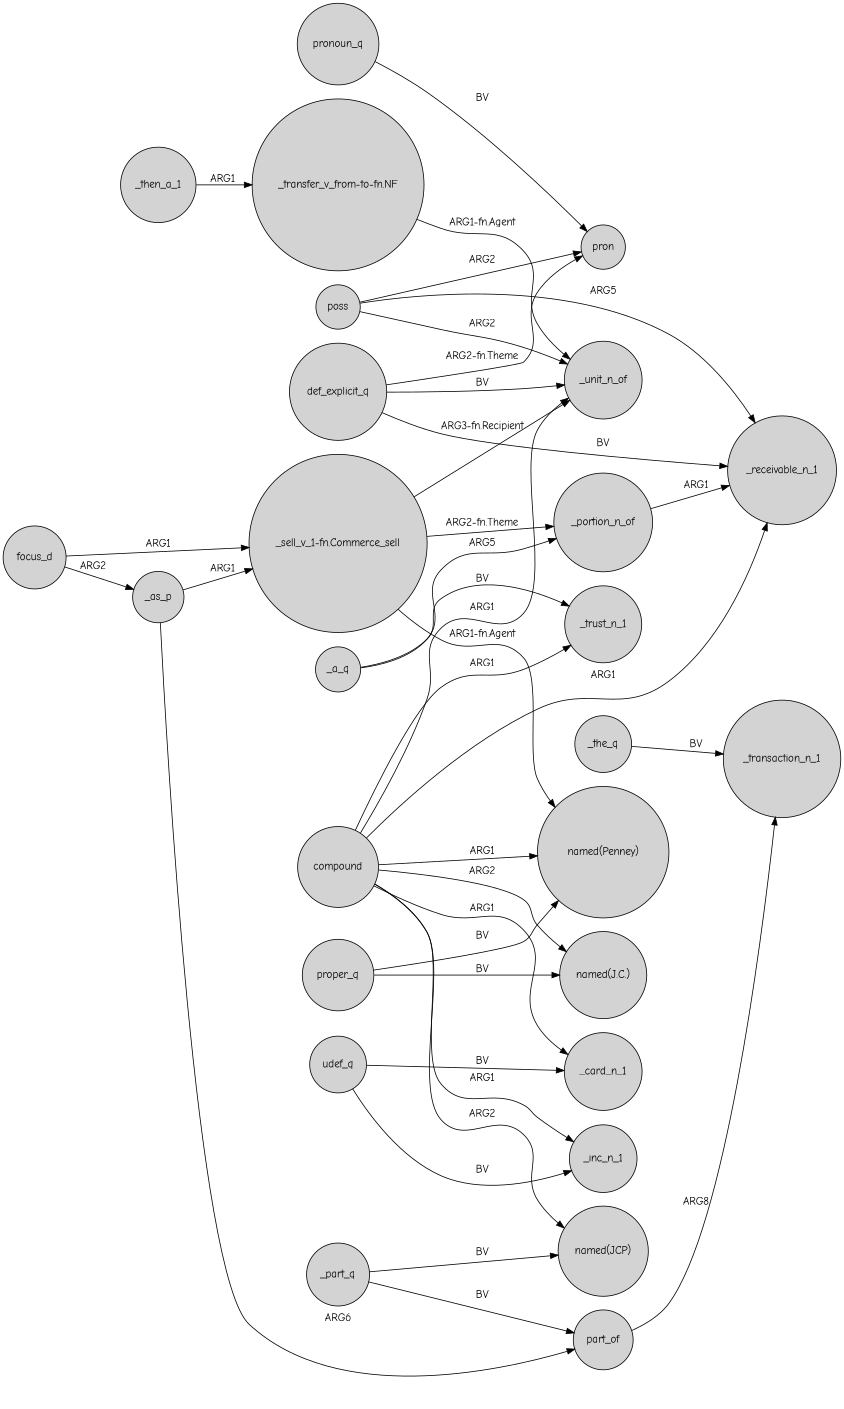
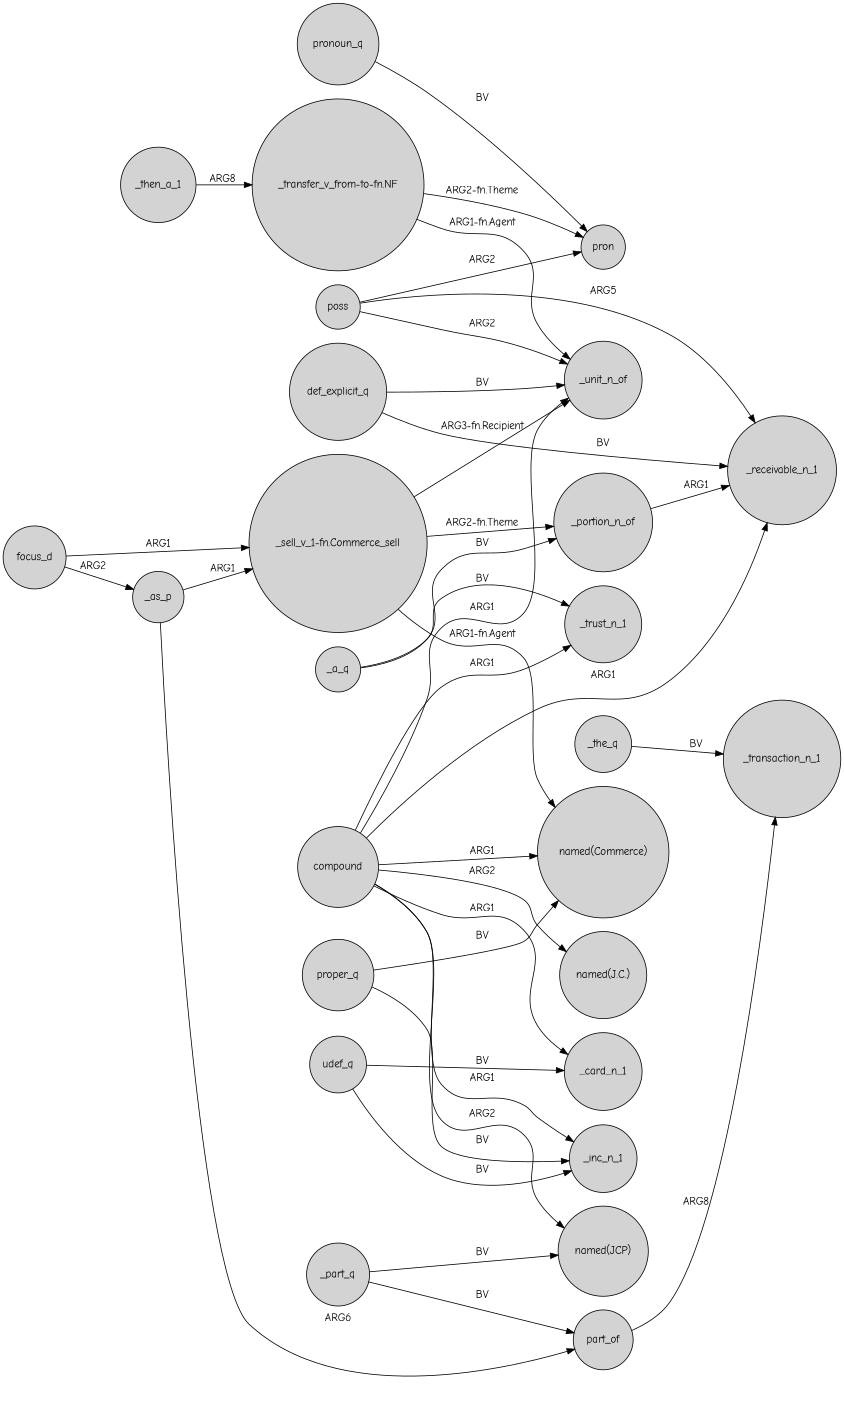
edge "_then_a_1" -> "_transfer_v_from-to-fn.NF": label "ARG1" -> "ARG8"
edge "def_explicit_q" -> "pron": now "_transfer_v_from-to-fn.NF" -> "pron"
edge "_a_q" -> "_portion_n_of": label "ARG5" -> "BV"
node "named(Penney)": label "named(Penney)" -> "named(Commerce)"
edge "proper_q" -> "named(J.C.)": now "proper_q" -> "_inc_n_1"
